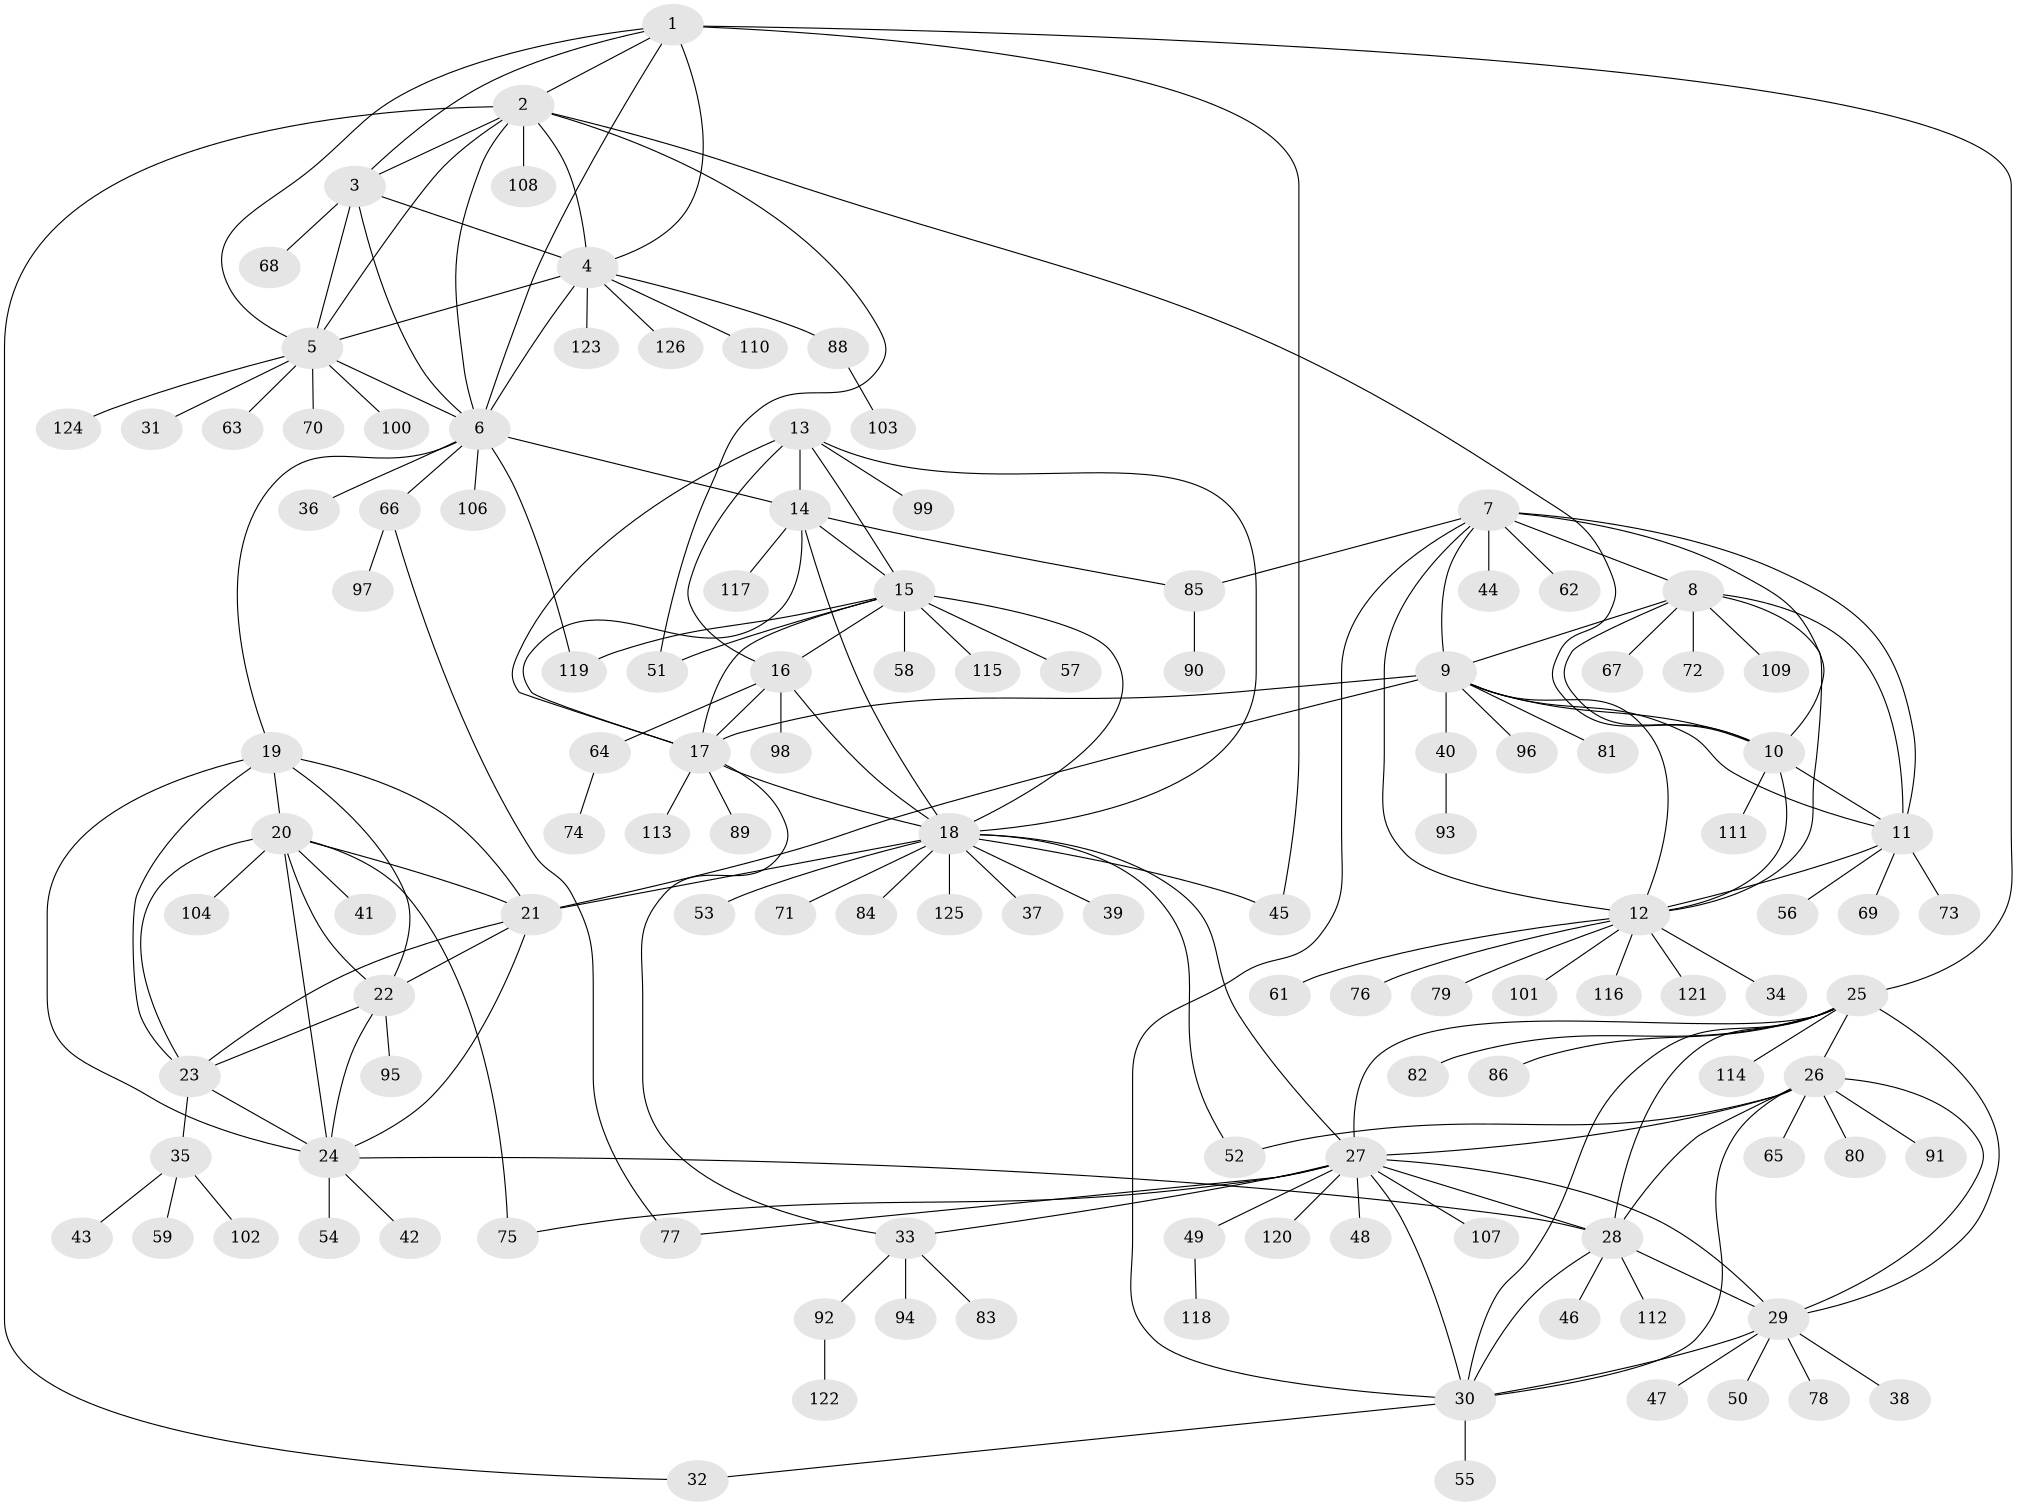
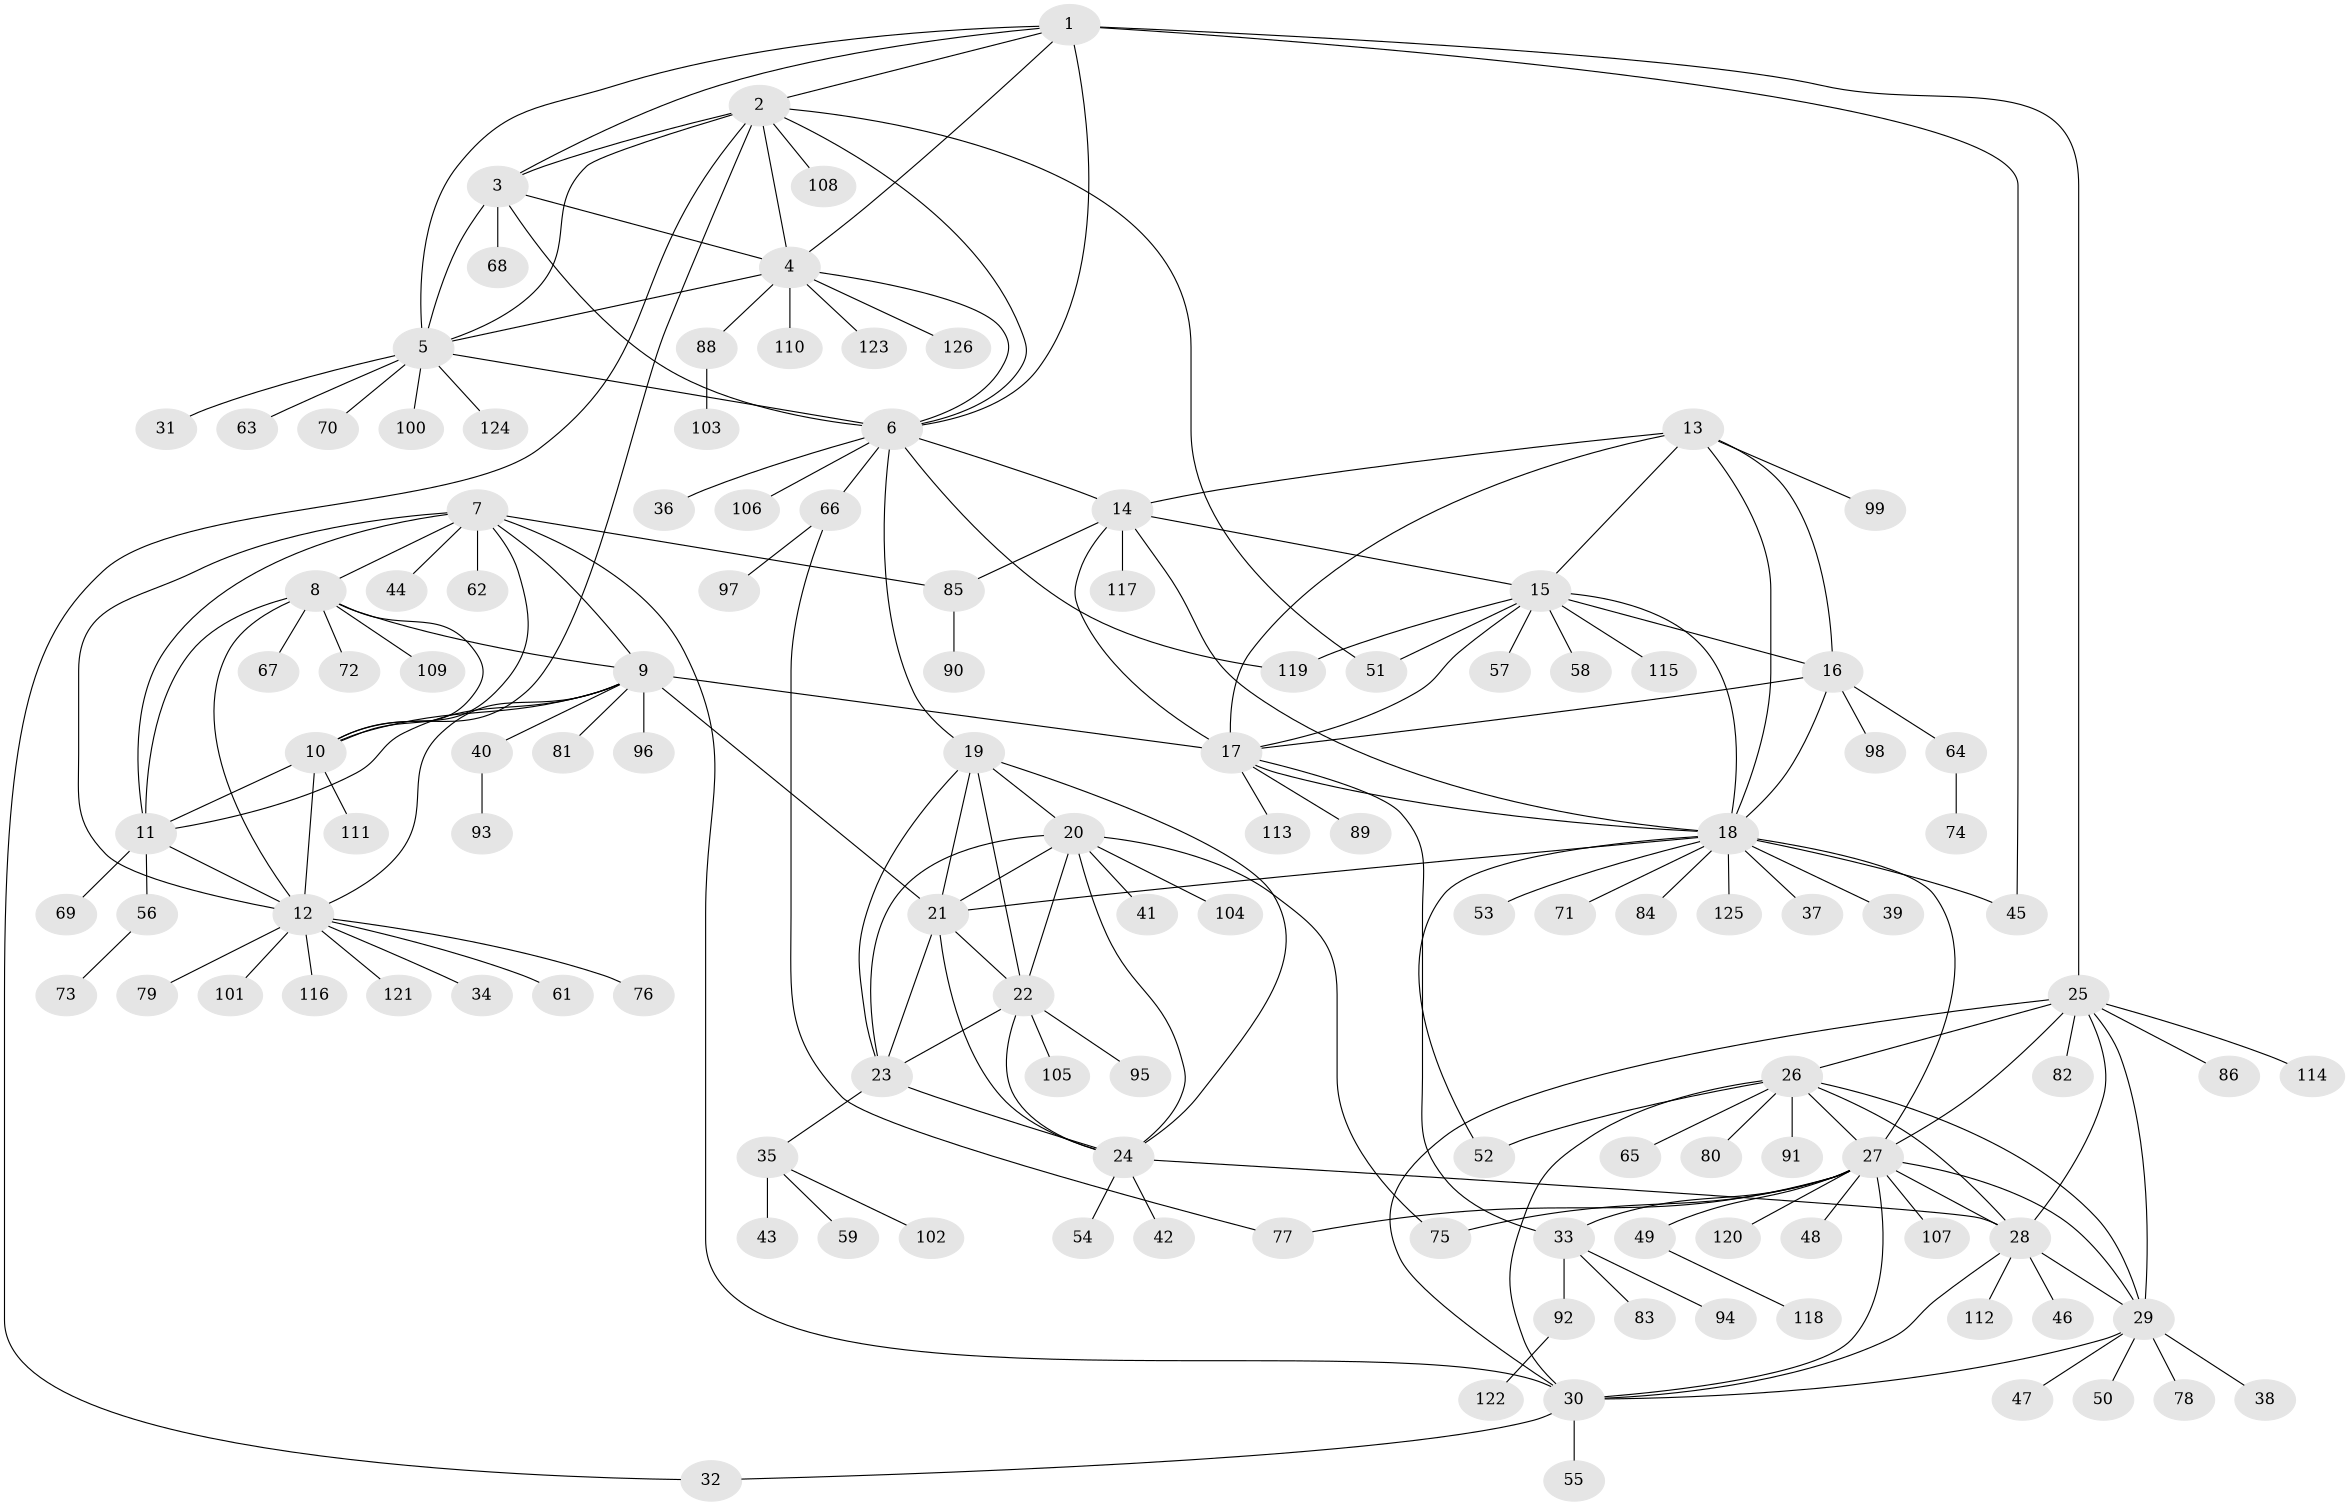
edge "11" -- "73": now "56" -- "73"
node "105": added
